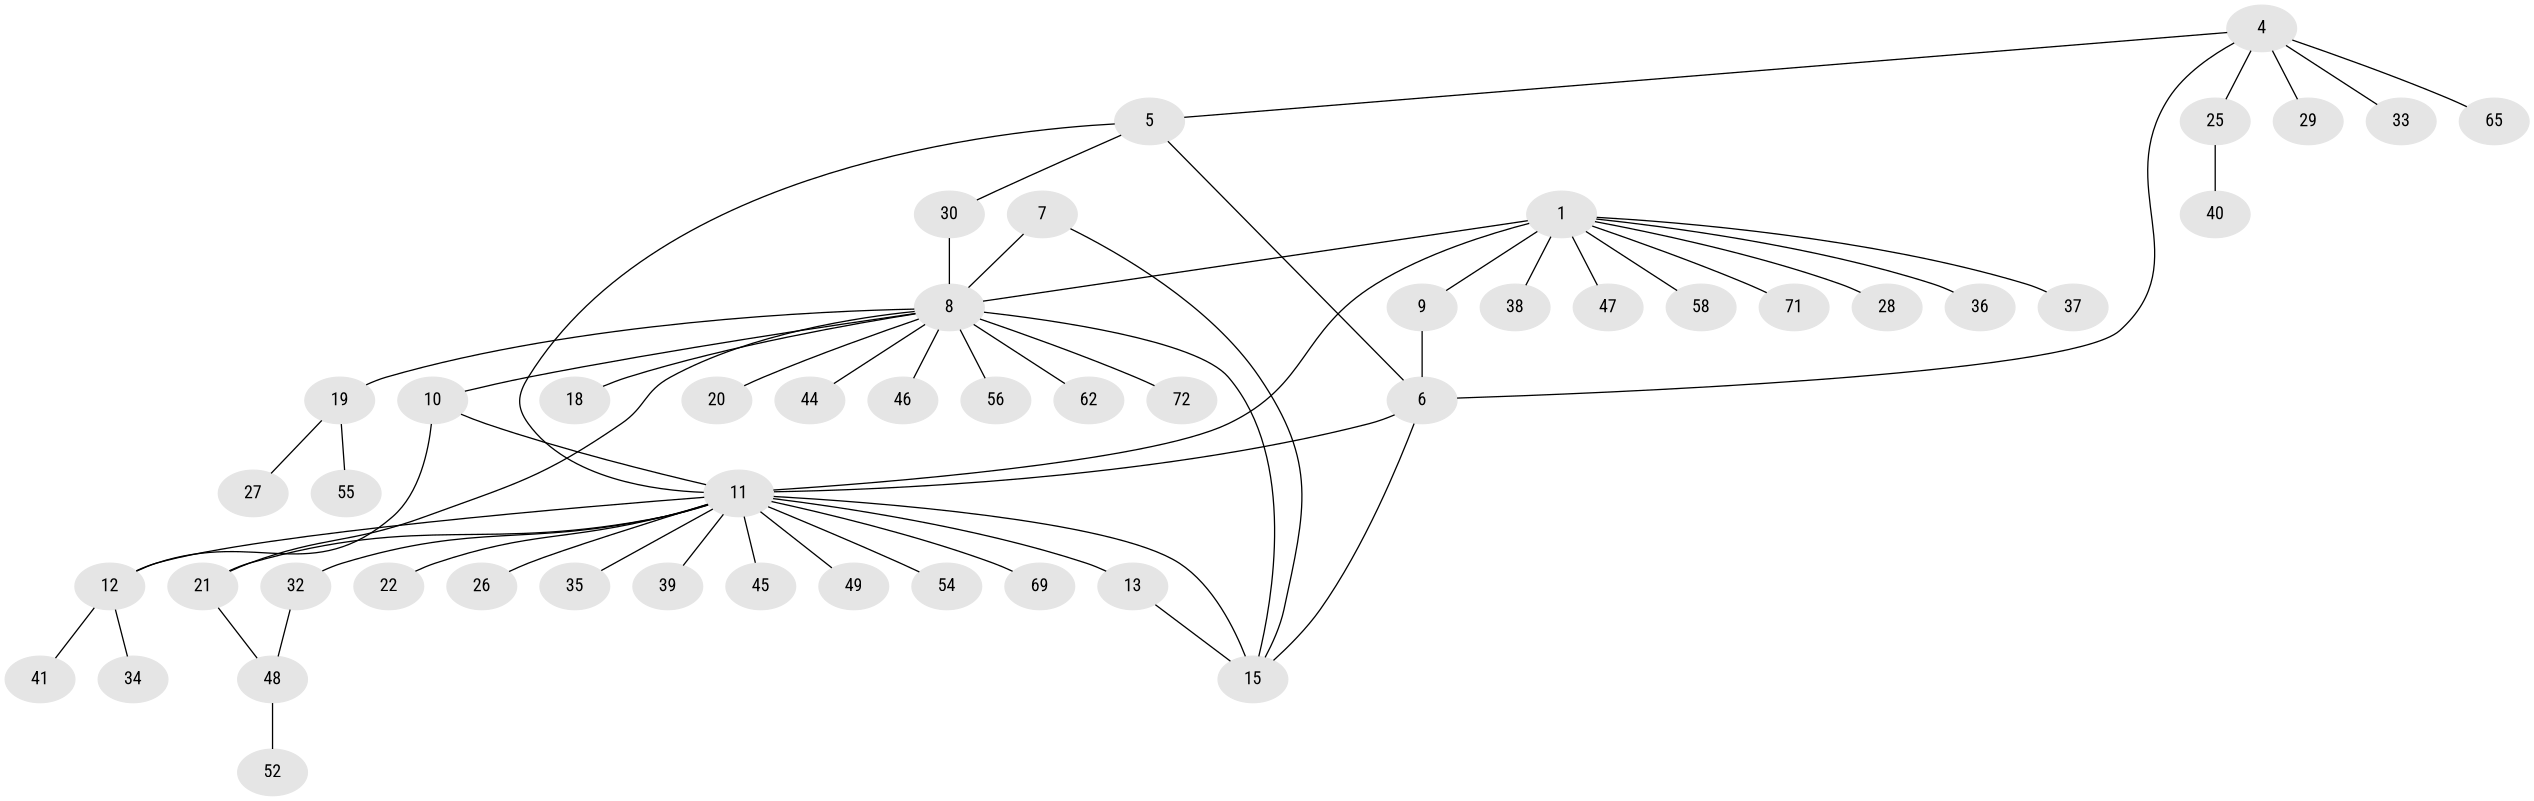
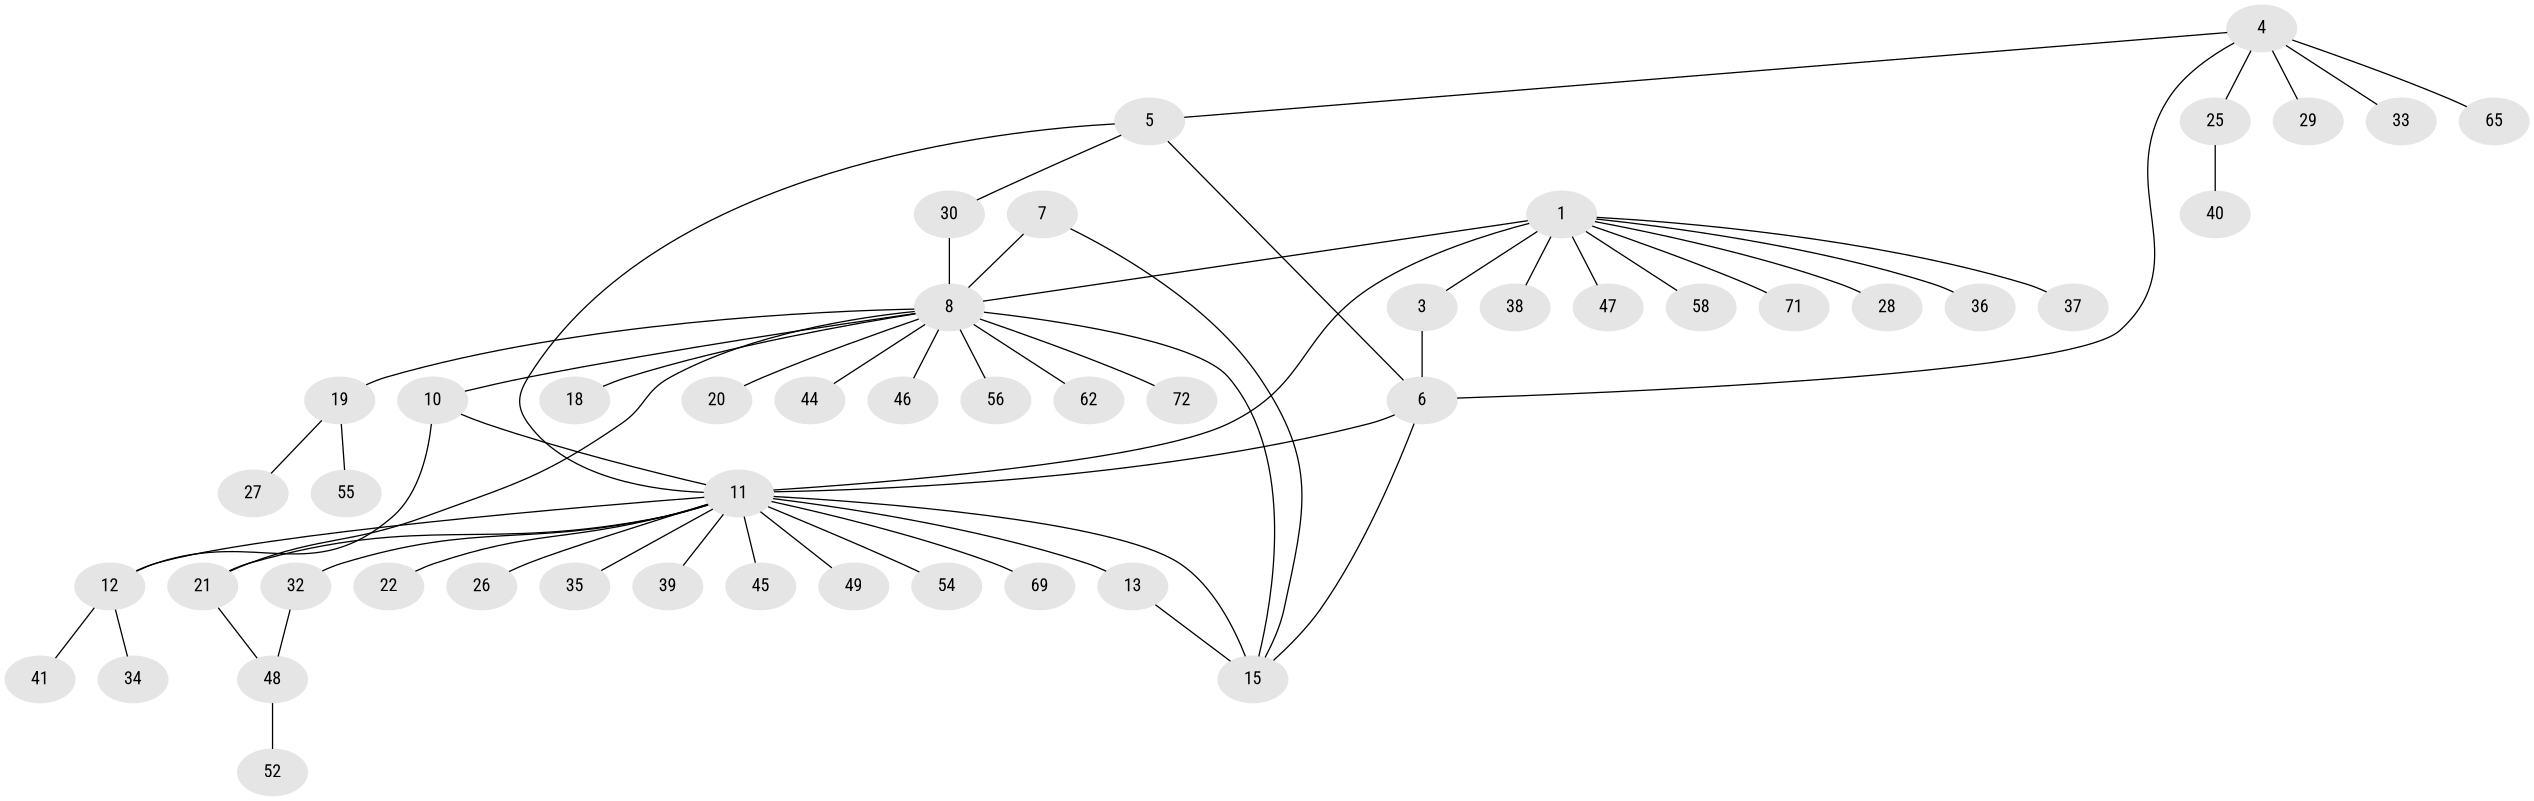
node "9": label "9" -> "3"
